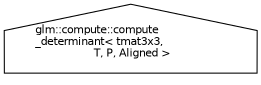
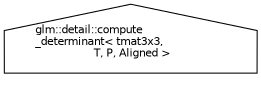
node "glm::compute::compute _determinant< tmat3x3, T, P, Aligned >": label "glm::compute::compute _determinant< tmat3x3, T, P, Aligned >" -> "glm::detail::compute _determinant< tmat3x3, T, P, Aligned >"
